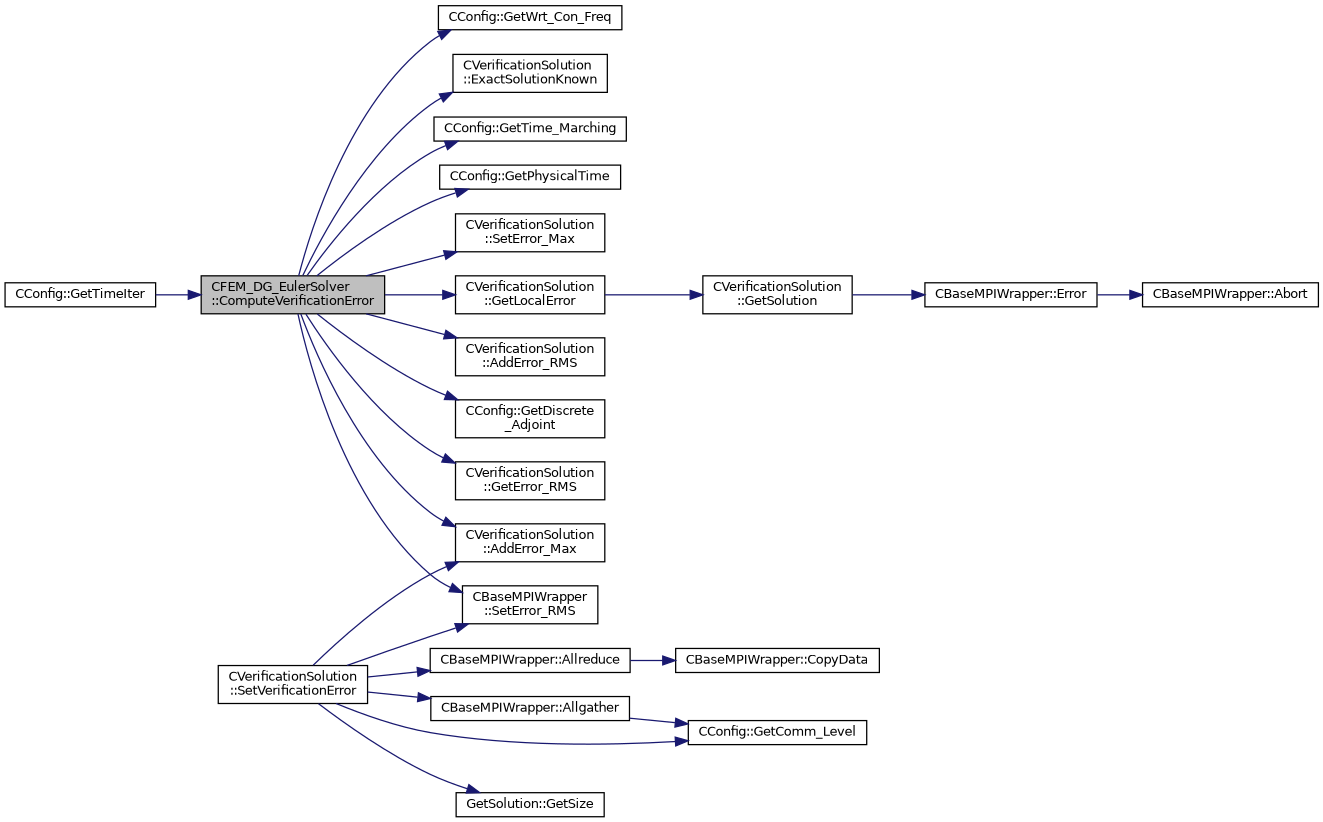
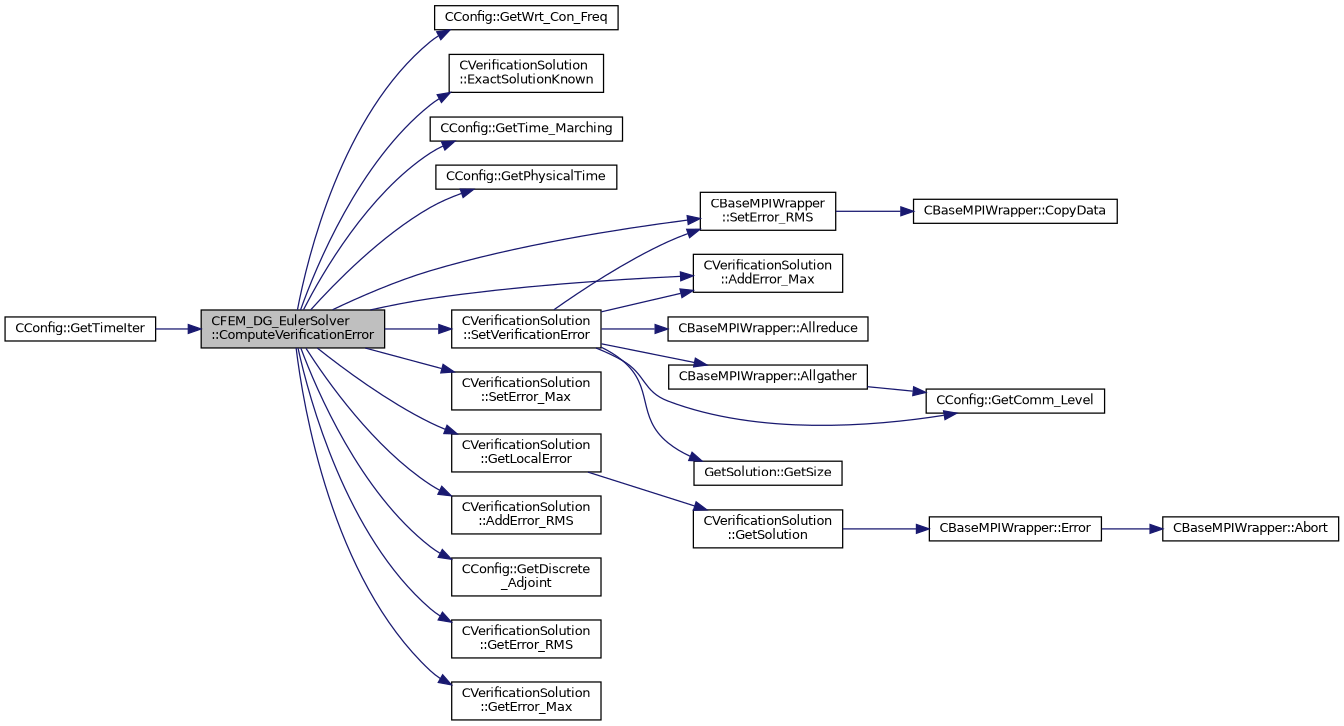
edge "CFEM_DG_EulerSolver ::ComputeVerificationError" -> "CVerificationSolution ::SetVerificationError": added
edge "CBaseMPIWrapper::Allreduce" -> "CBaseMPIWrapper::CopyData": now "CBaseMPIWrapper ::SetError_RMS" -> "CBaseMPIWrapper::CopyData"
node "CVerificationSolution ::GetError_Max": added
